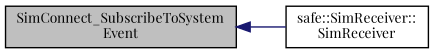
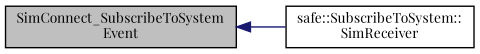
node "safe::SimReceiver:: SimReceiver": label "safe::SimReceiver:: SimReceiver" -> "safe::SubscribeToSystem:: SimReceiver"
